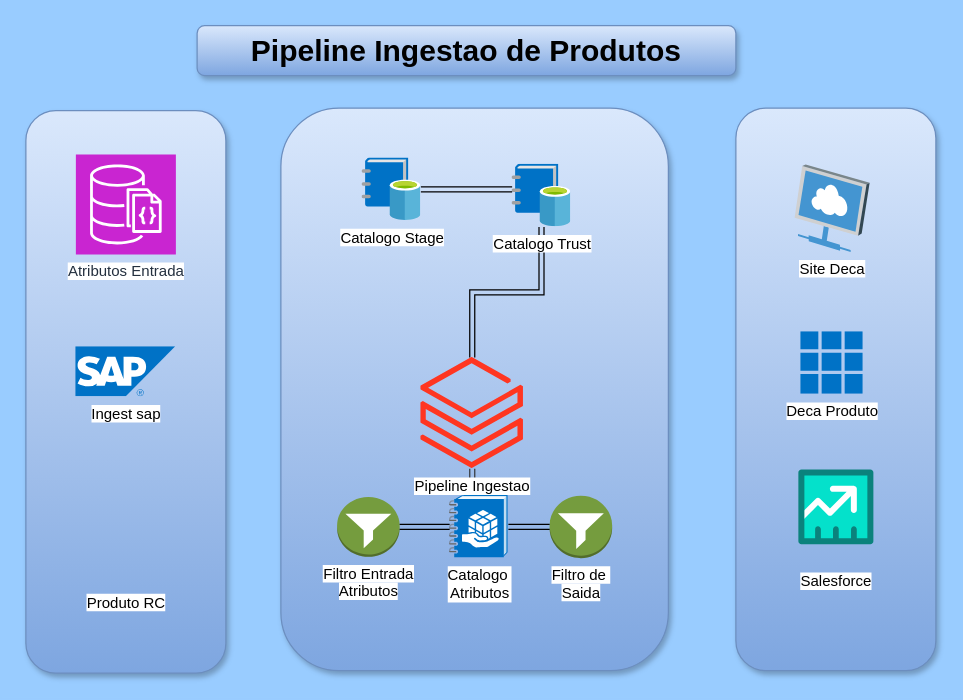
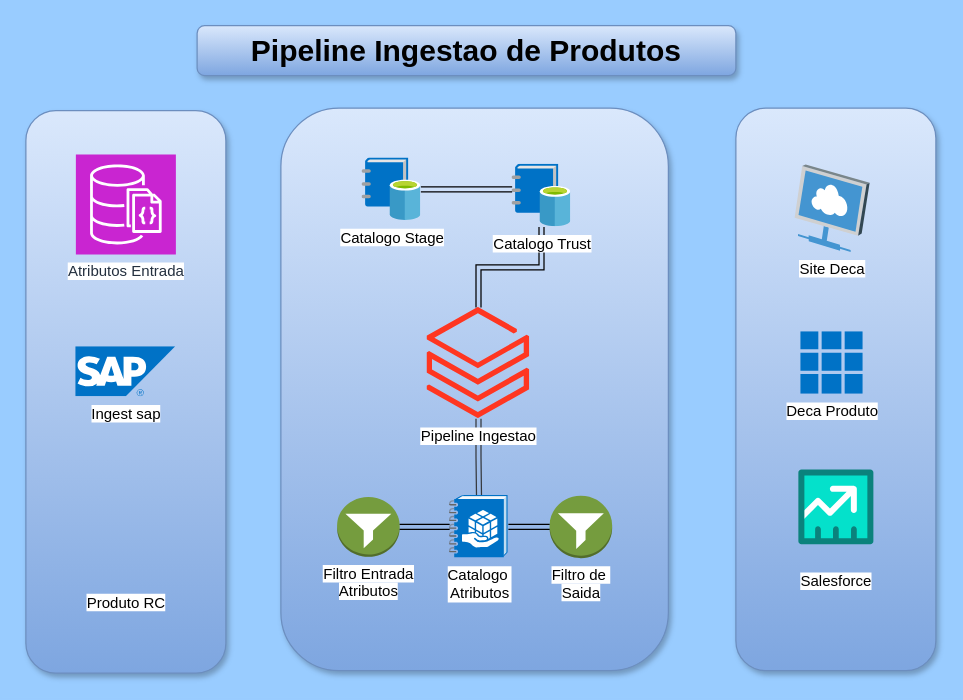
node "Pipeline Ingestao": moved (472, 413) -> (478, 363)
